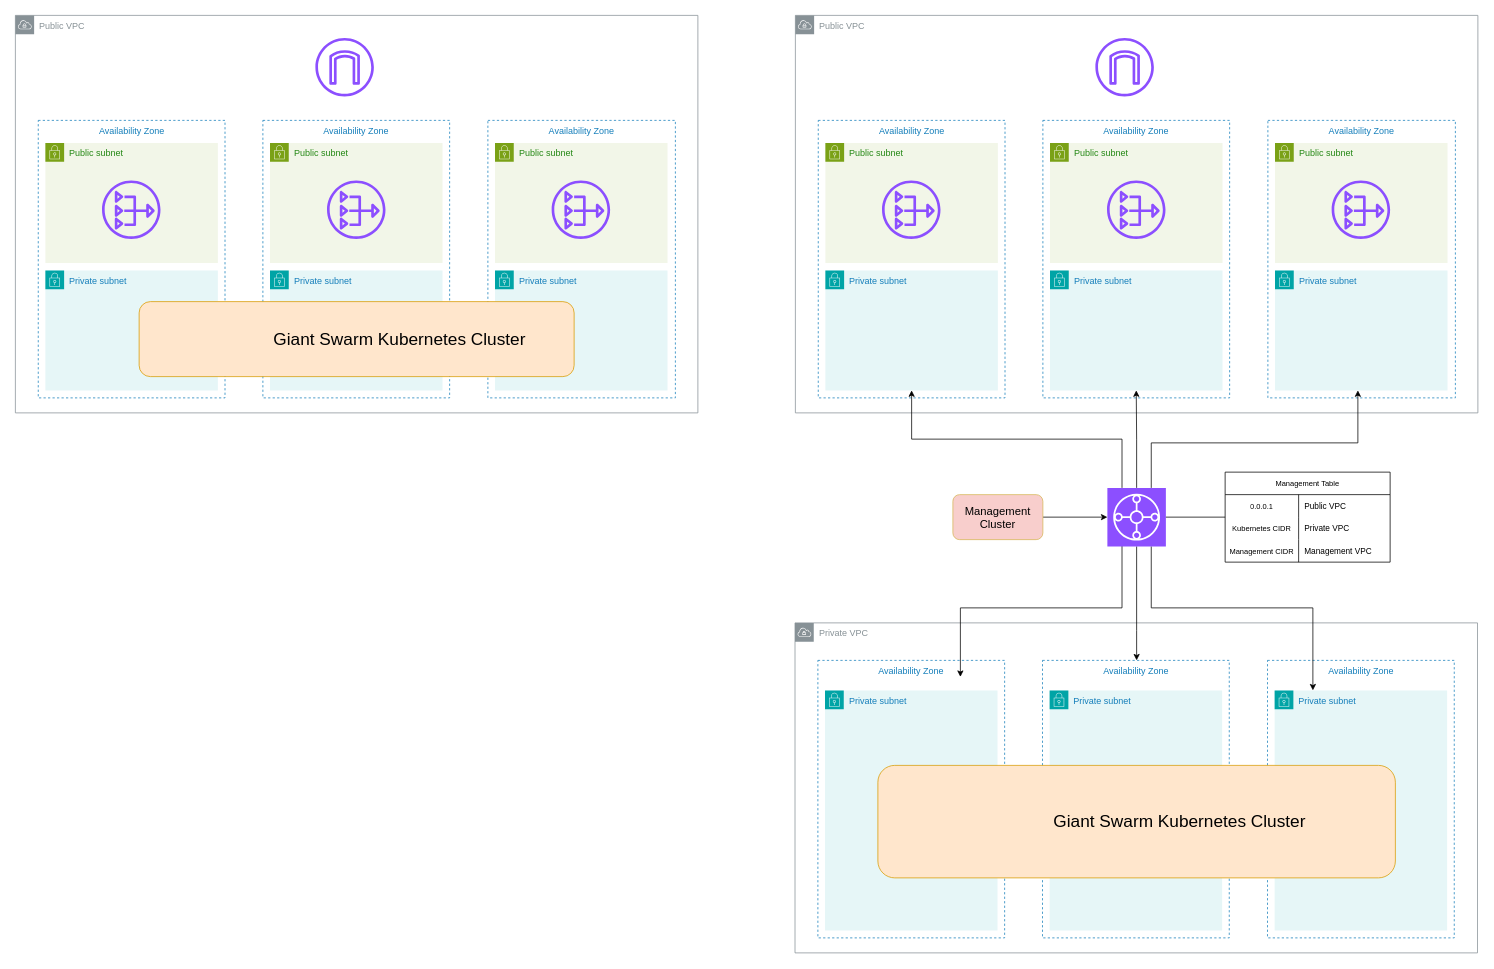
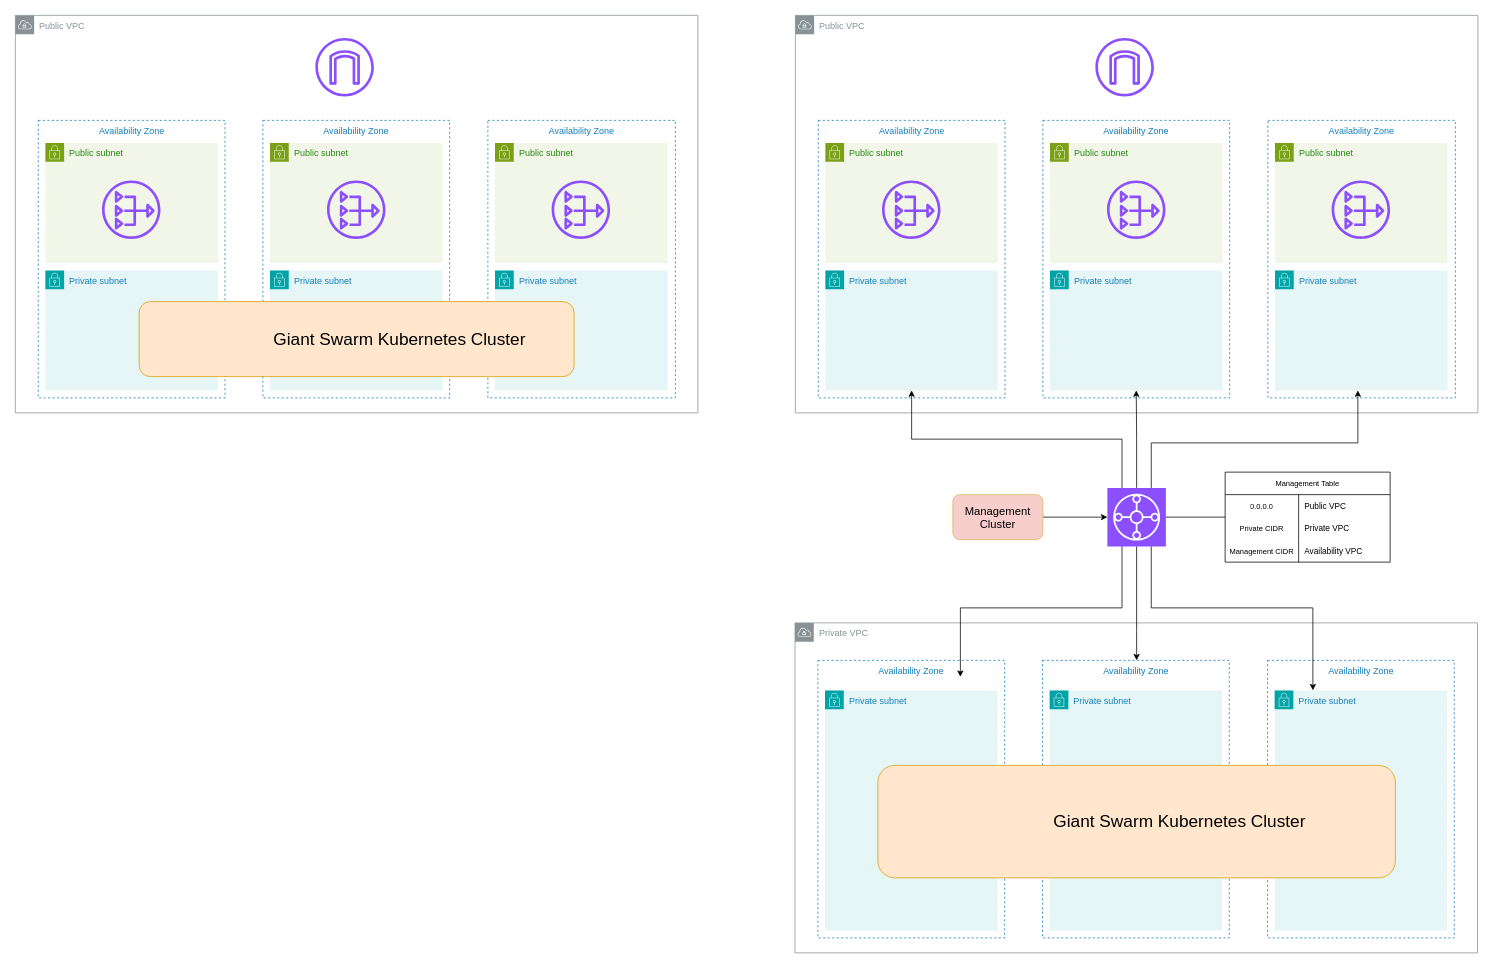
node "0.0.0.1": label "0.0.0.1" -> "0.0.0.0"
node "Kubernetes CIDR": label "Kubernetes CIDR" -> "Private CIDR"
node "Management VPC": label "Management VPC" -> "Availability VPC"
